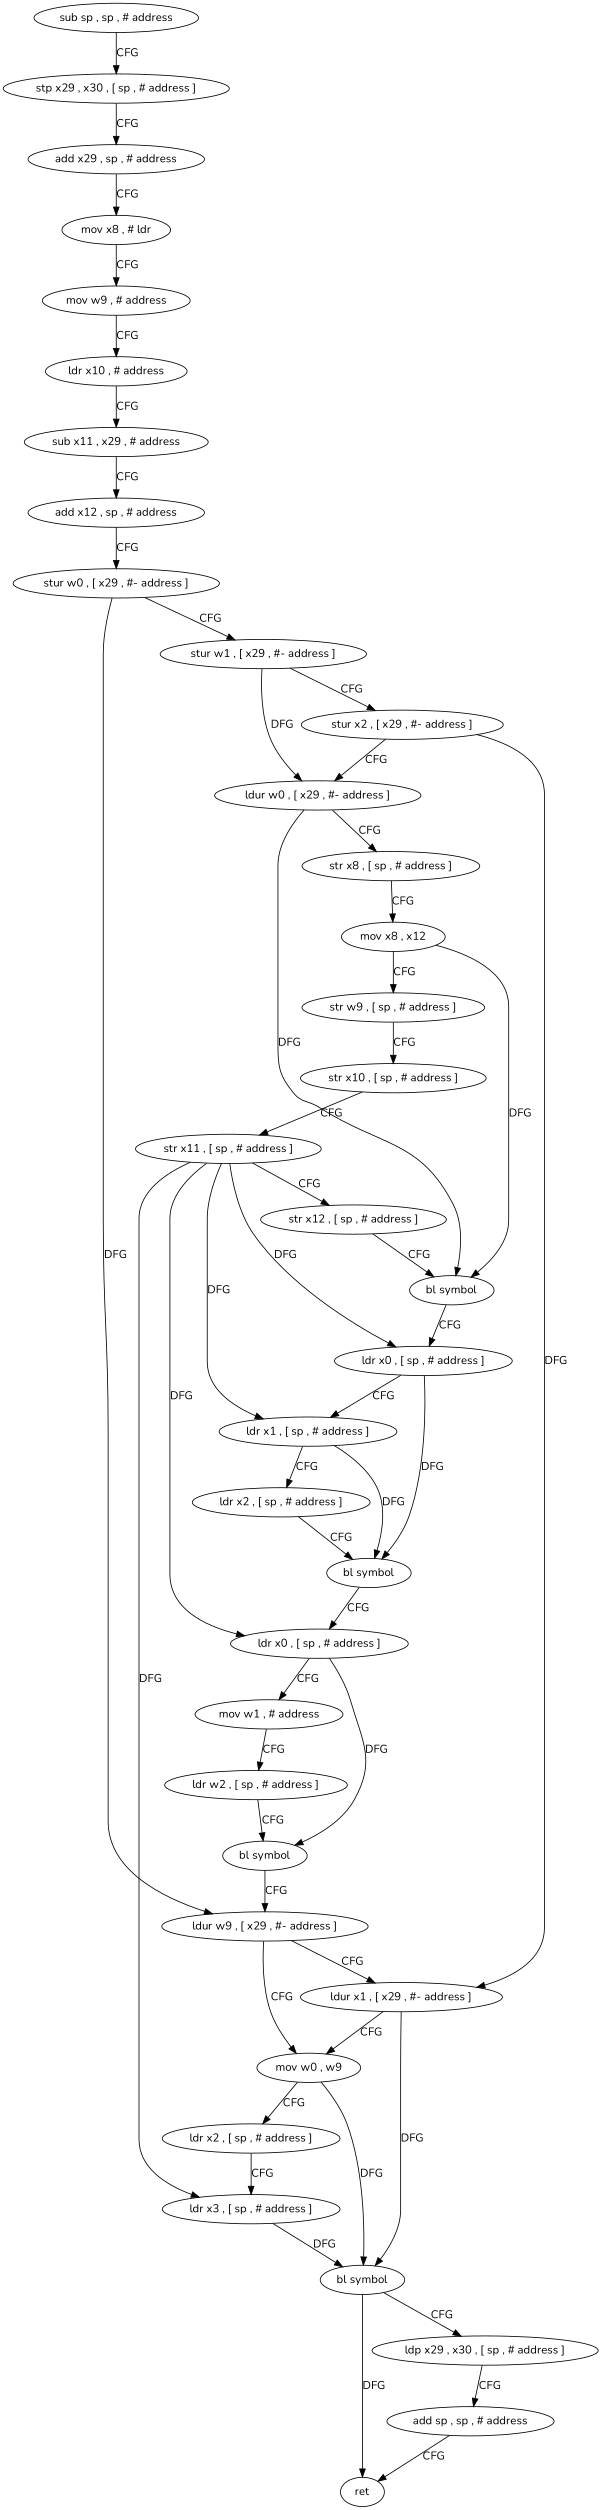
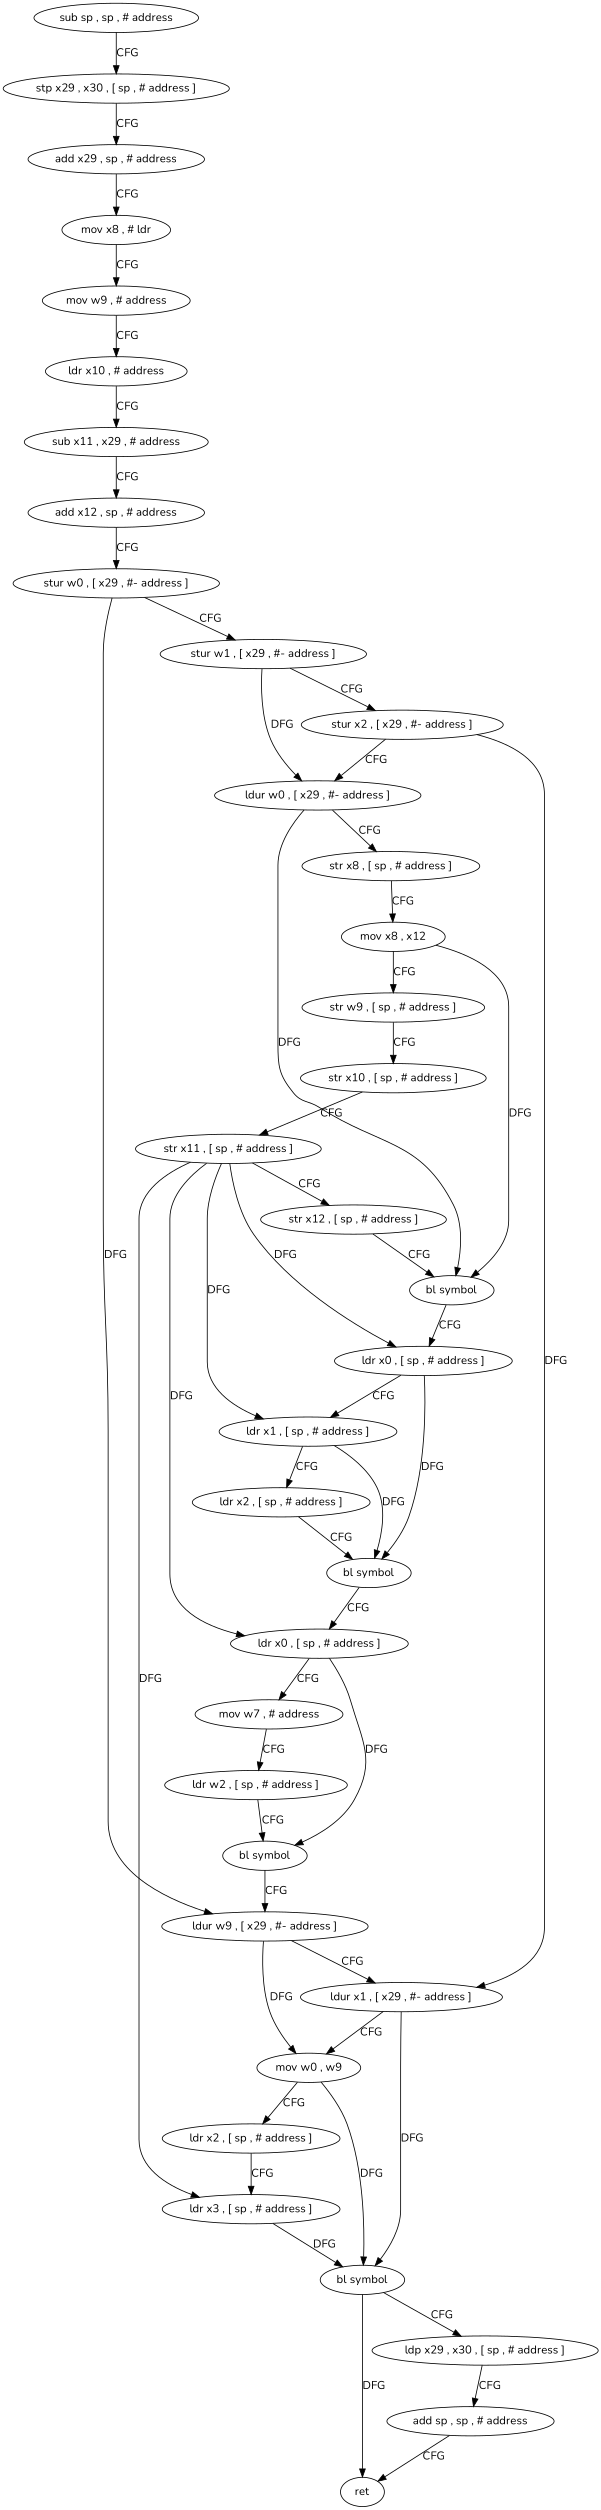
node "mov w1 , # address": label "mov w1 , # address" -> "mov w7 , # address"
edge "ldur w9 , [ x29 , #- address ]" -> "mov w0 , w9": label "CFG" -> "DFG"
